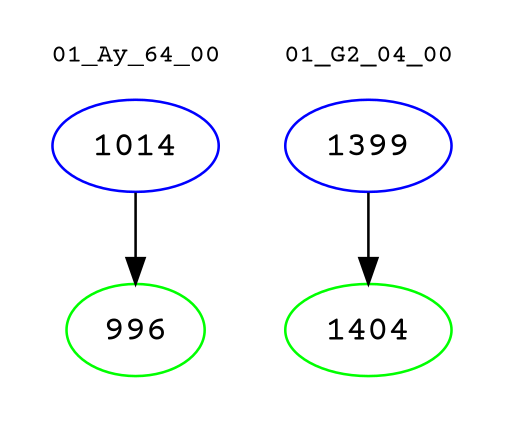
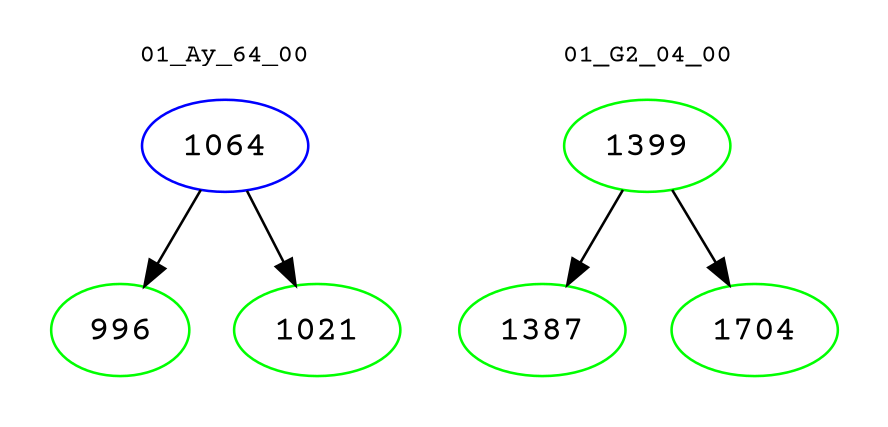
node "1014": label "1014" -> "1064"
node "1399": color blue -> green
node "1021": added
node "1404": label "1404" -> "1704"
node "1387": added
